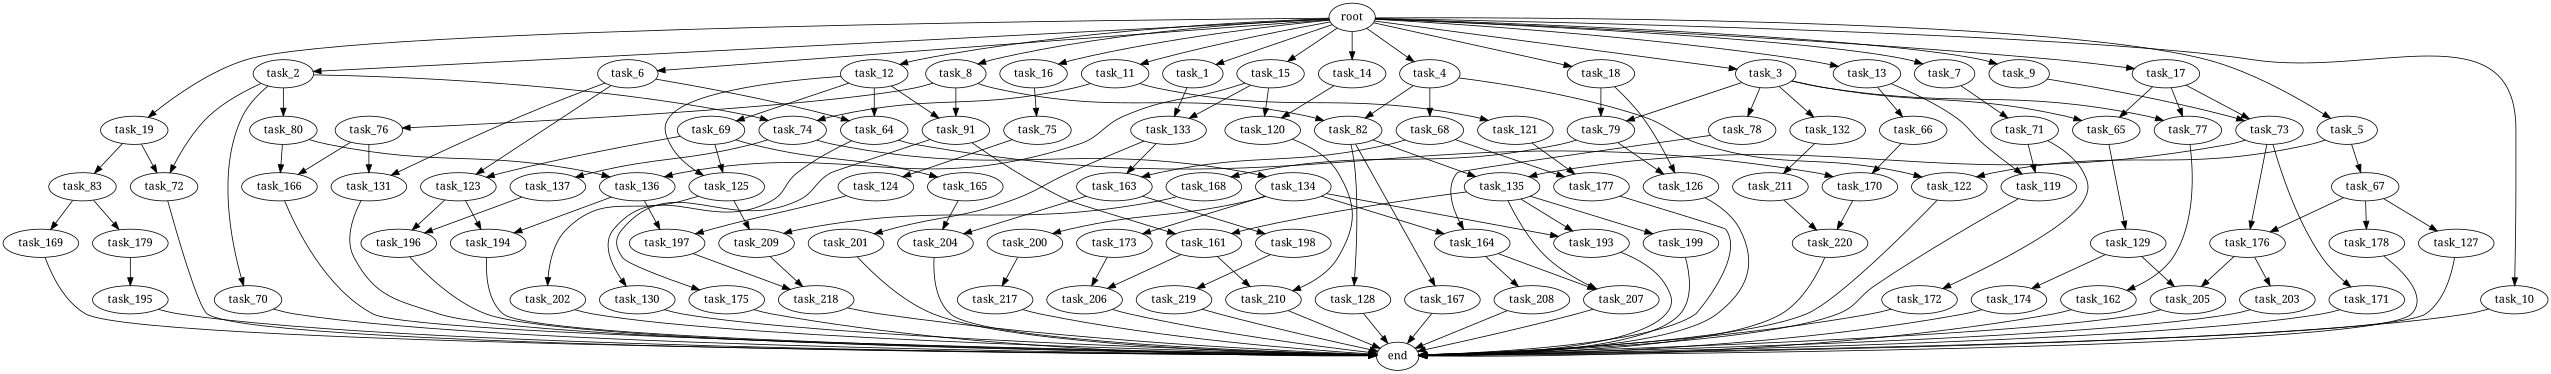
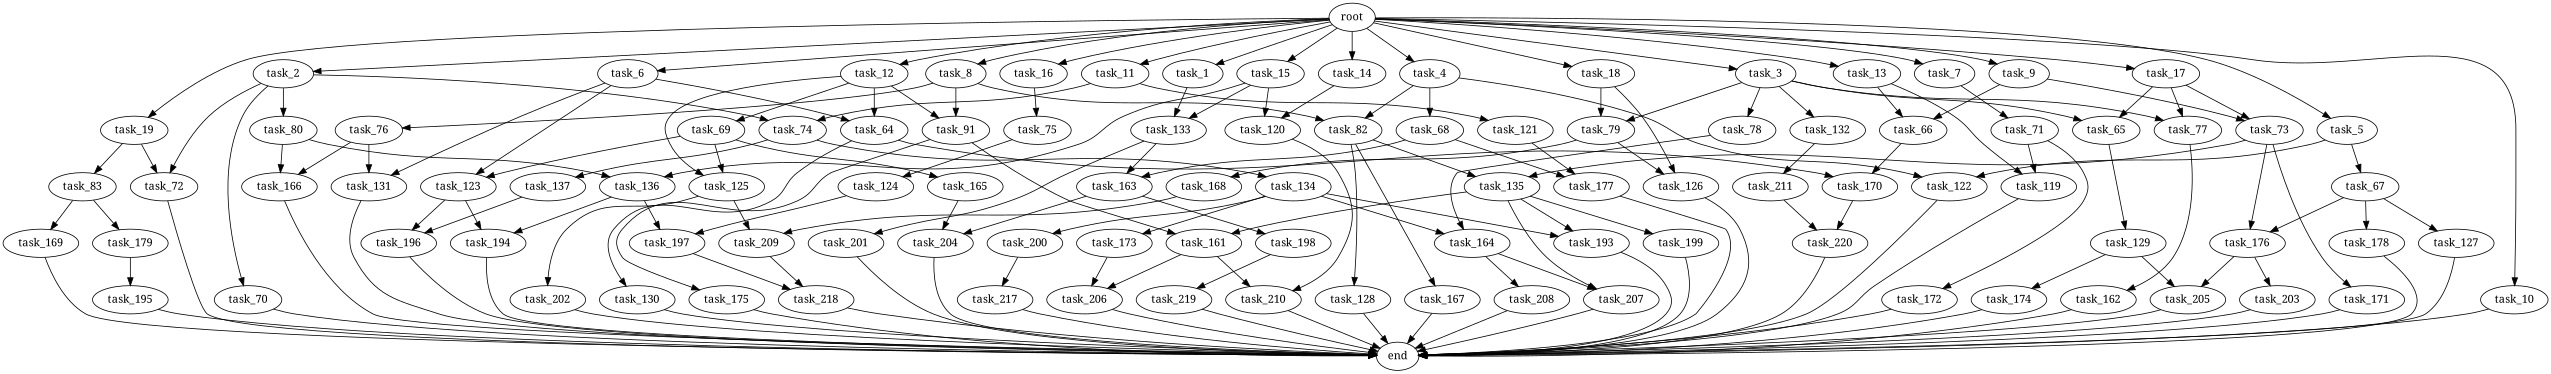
edge "task_9" -> "task_66": added
